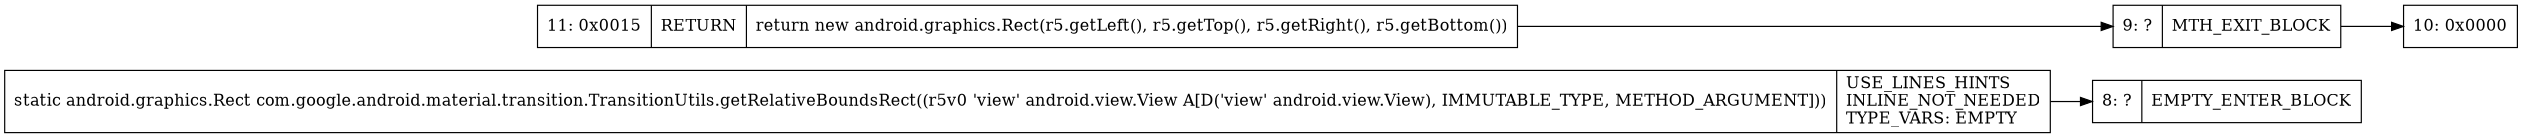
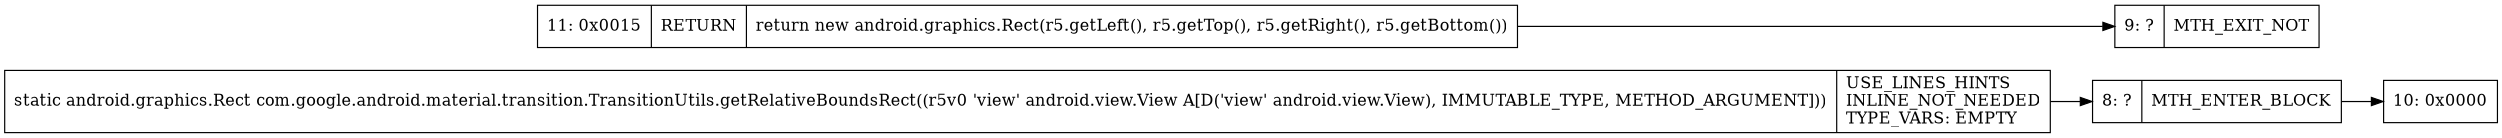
node "9: ?": text "MTH_EXIT_BLOCK" -> "MTH_EXIT_NOT"
edge "9: ?" -> "10: 0x0000": now "8: ?" -> "10: 0x0000"
node "8: ?": text "EMPTY_ENTER_BLOCK" -> "MTH_ENTER_BLOCK"
